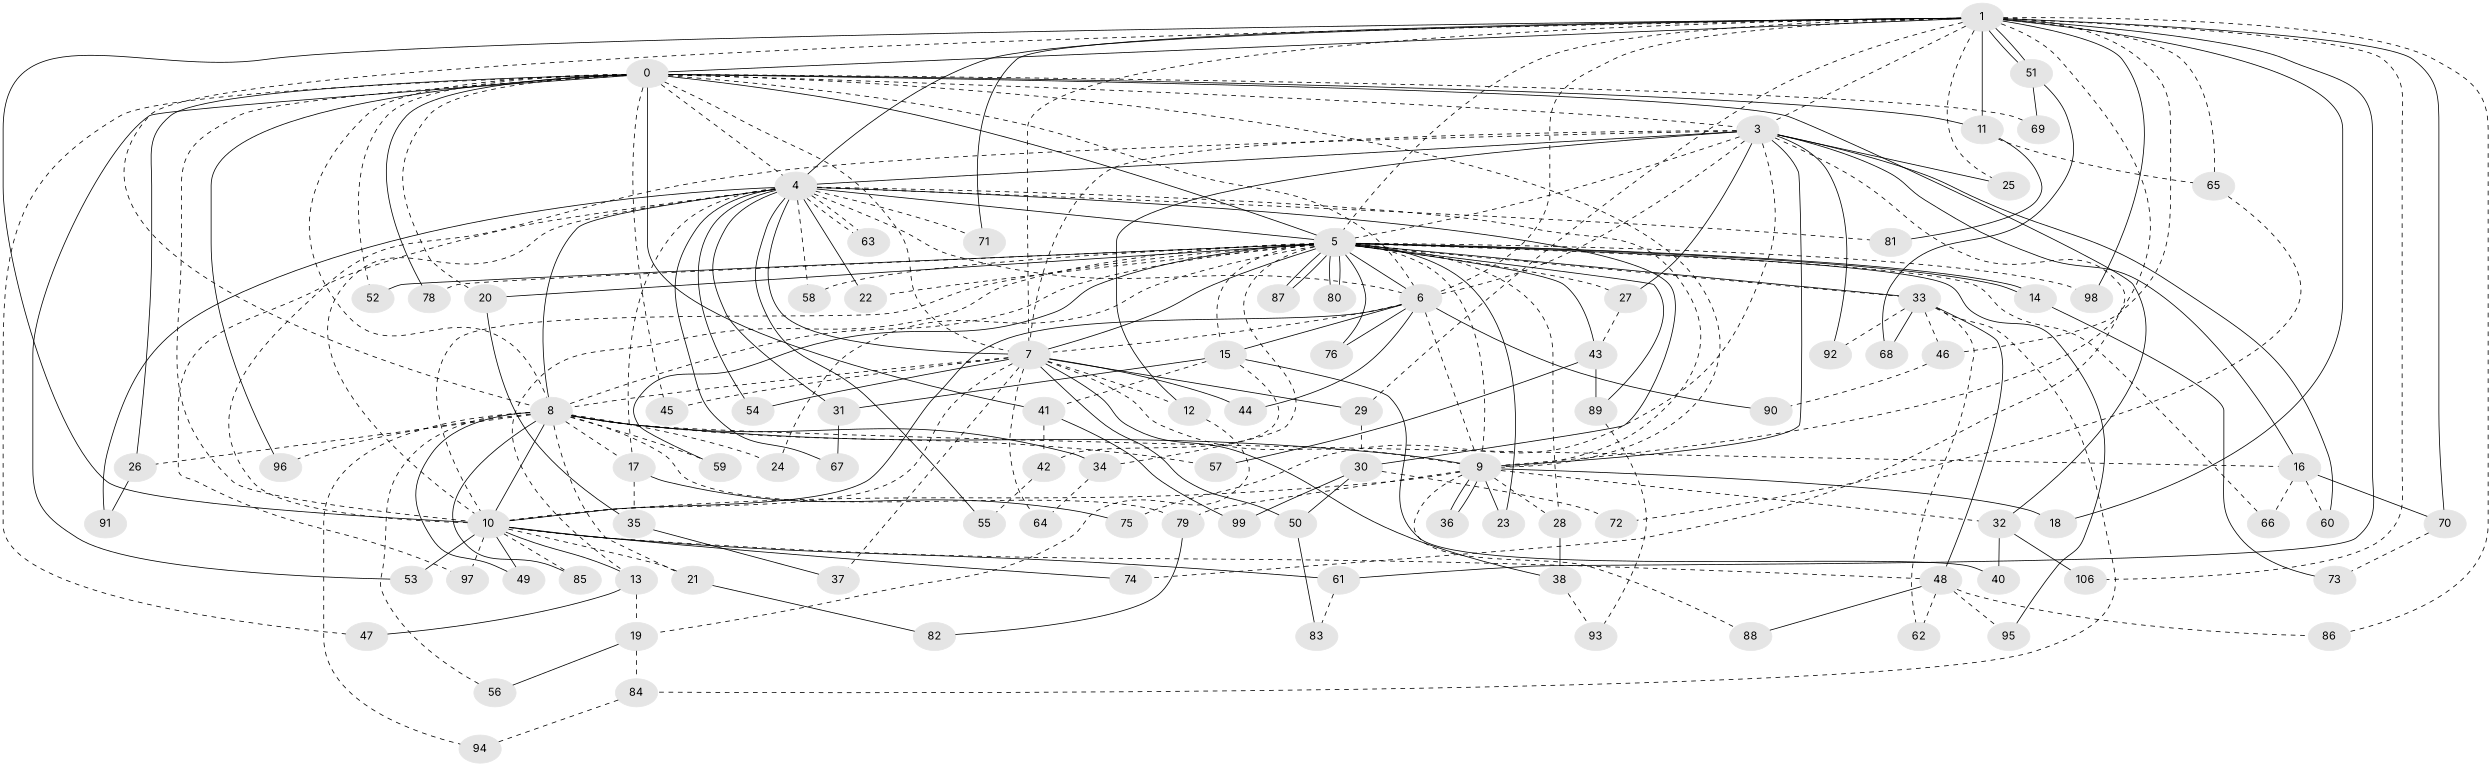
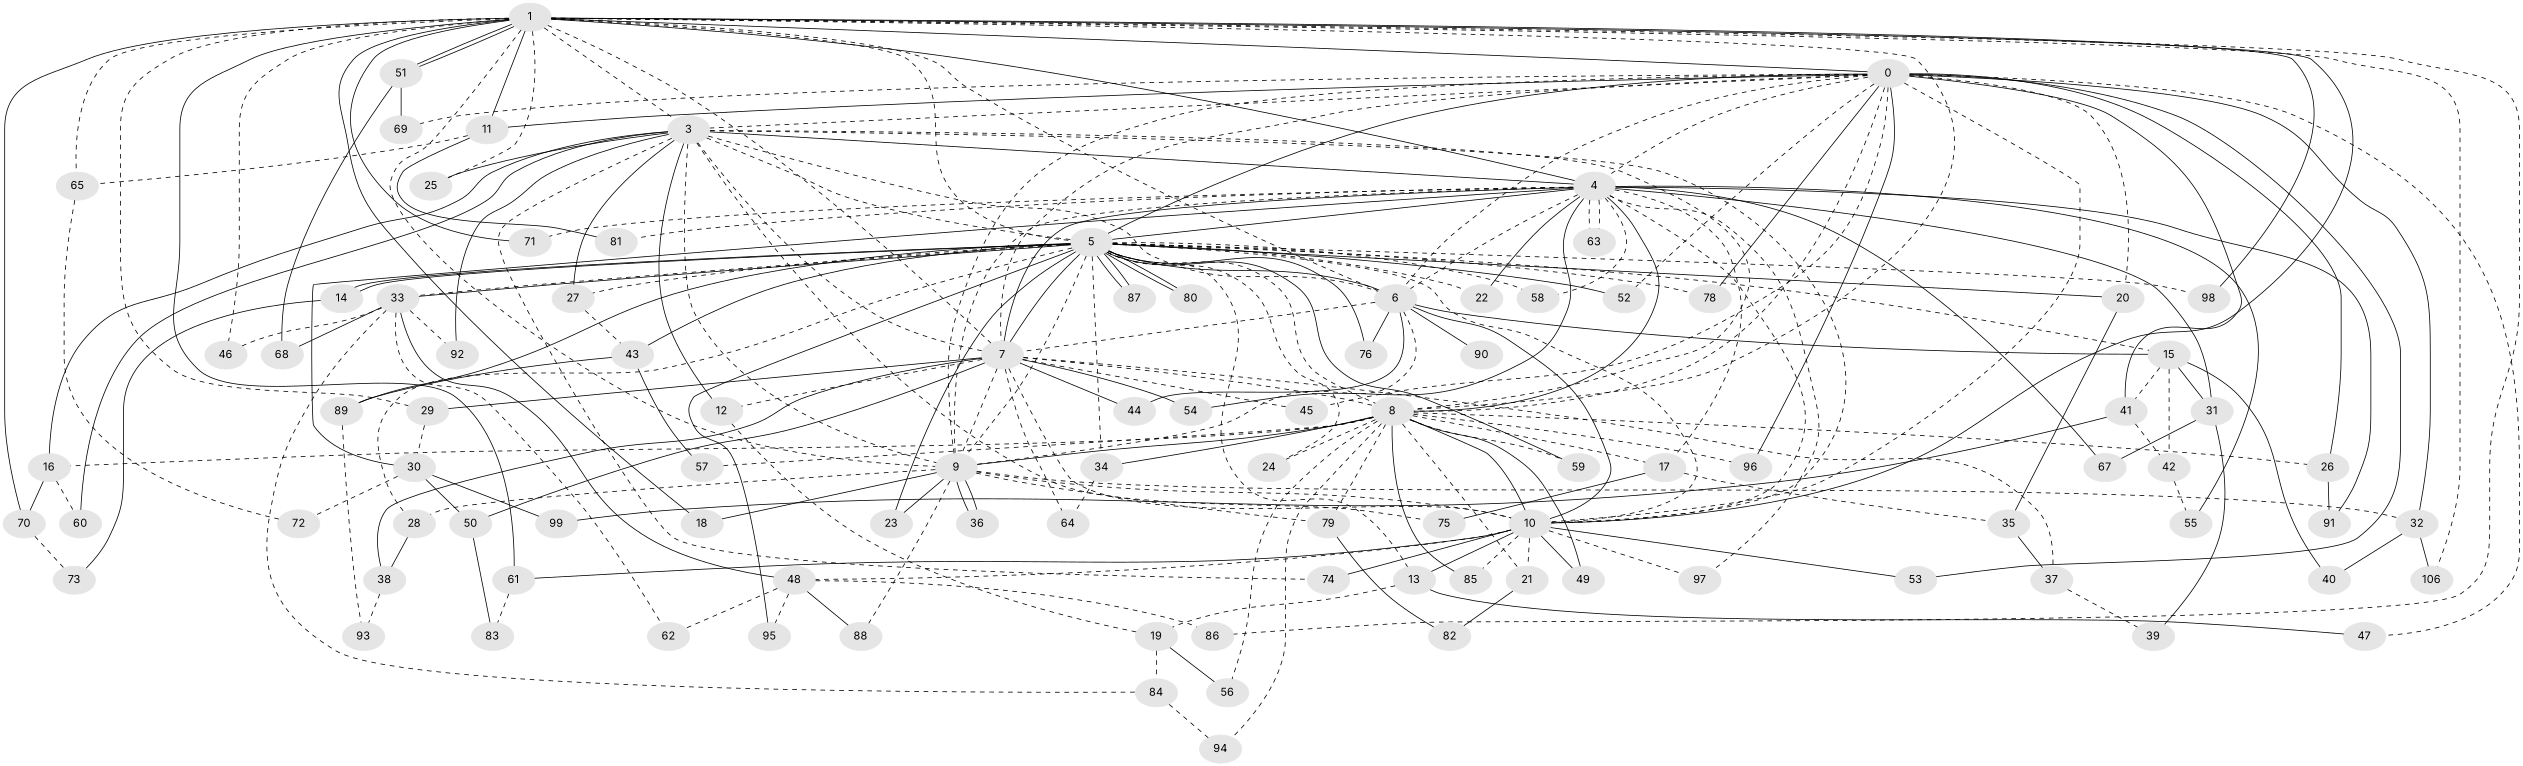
edge "3" -- "8": added
edge "46" -- "90": removed
edge "3" -- "9": style solid -> dashed
node "66": removed
node "39": added
